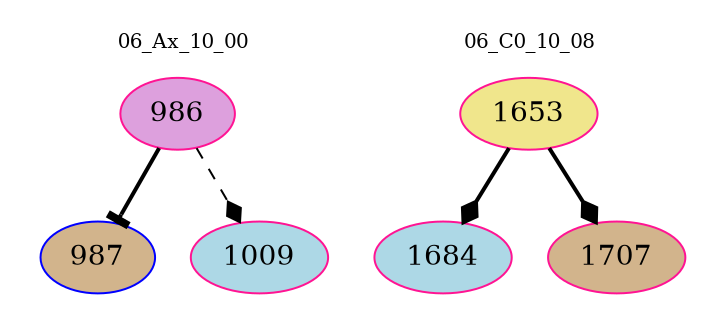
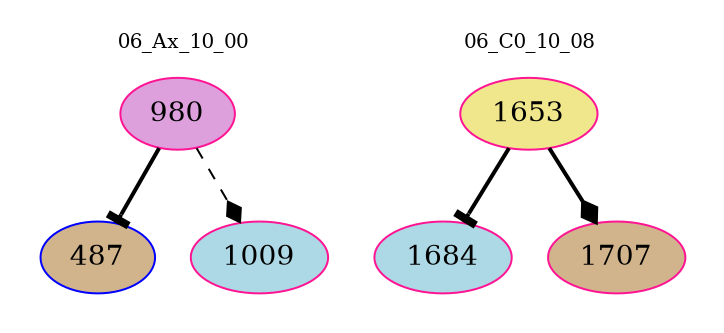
node "986": label "986" -> "980"
edge "1653" -> "1684": arrowhead diamond -> tee
node "987": label "987" -> "487"
